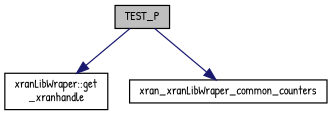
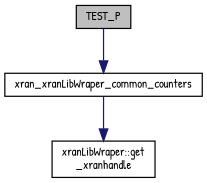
edge "TEST_P" -> "xranLibWraper::get _xranhandle": now "xran_xranLibWraper_common_counters" -> "xranLibWraper::get _xranhandle"
